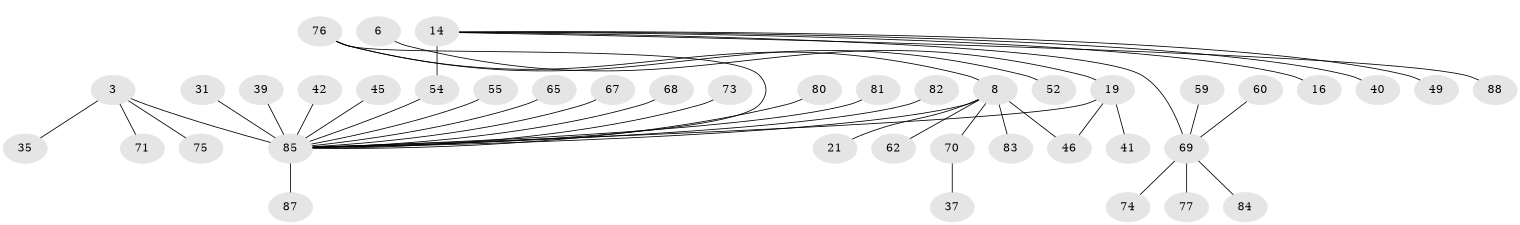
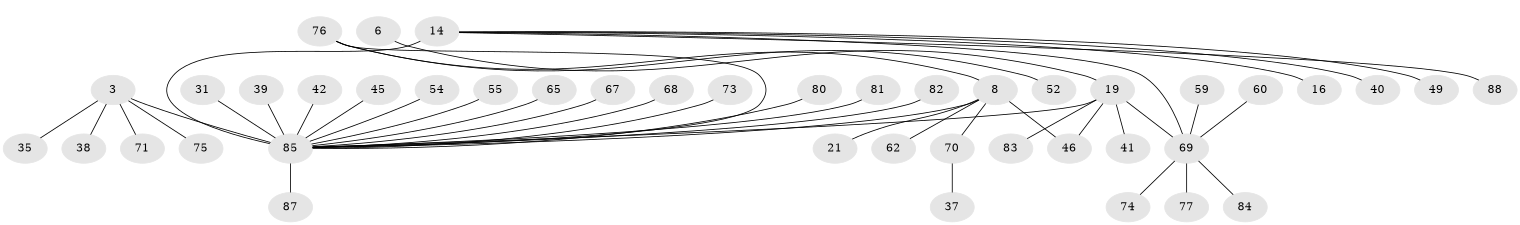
edge "14" -- "54": now "14" -- "85"
edge "8" -- "83": now "19" -- "83"
edge "19" -- "69": added
node "38": added
